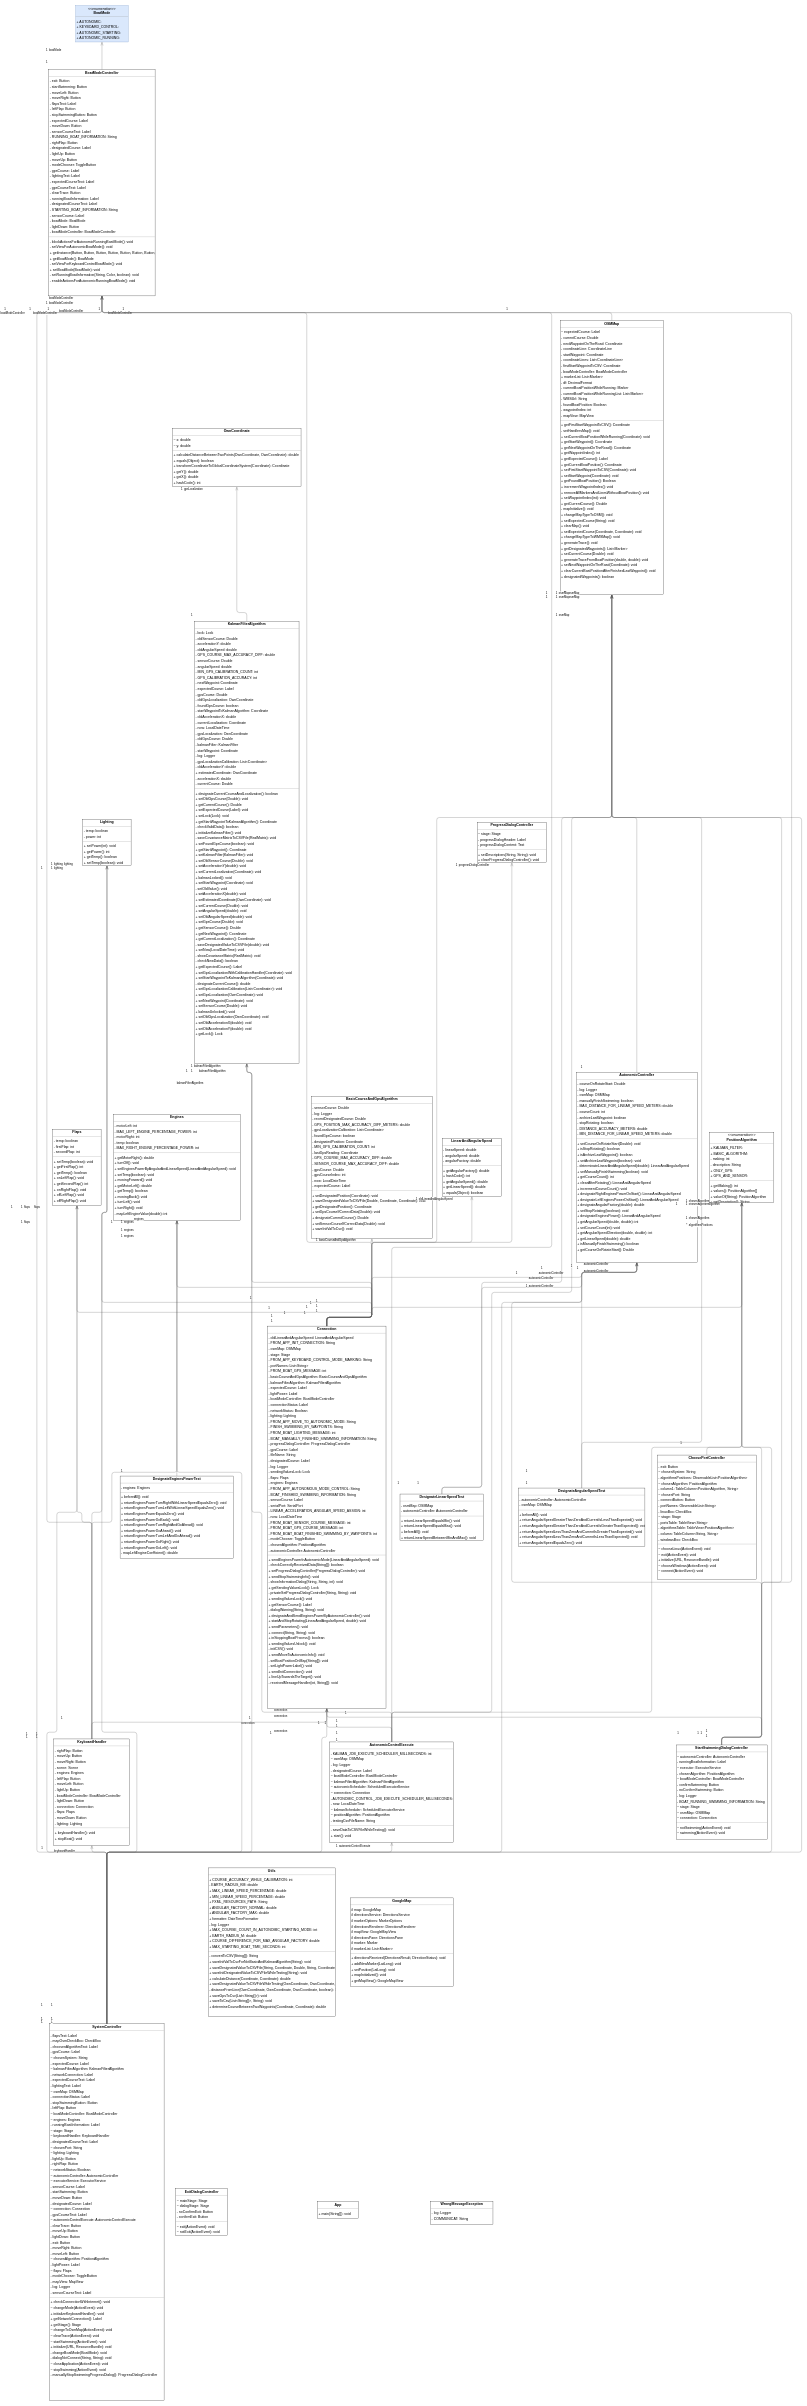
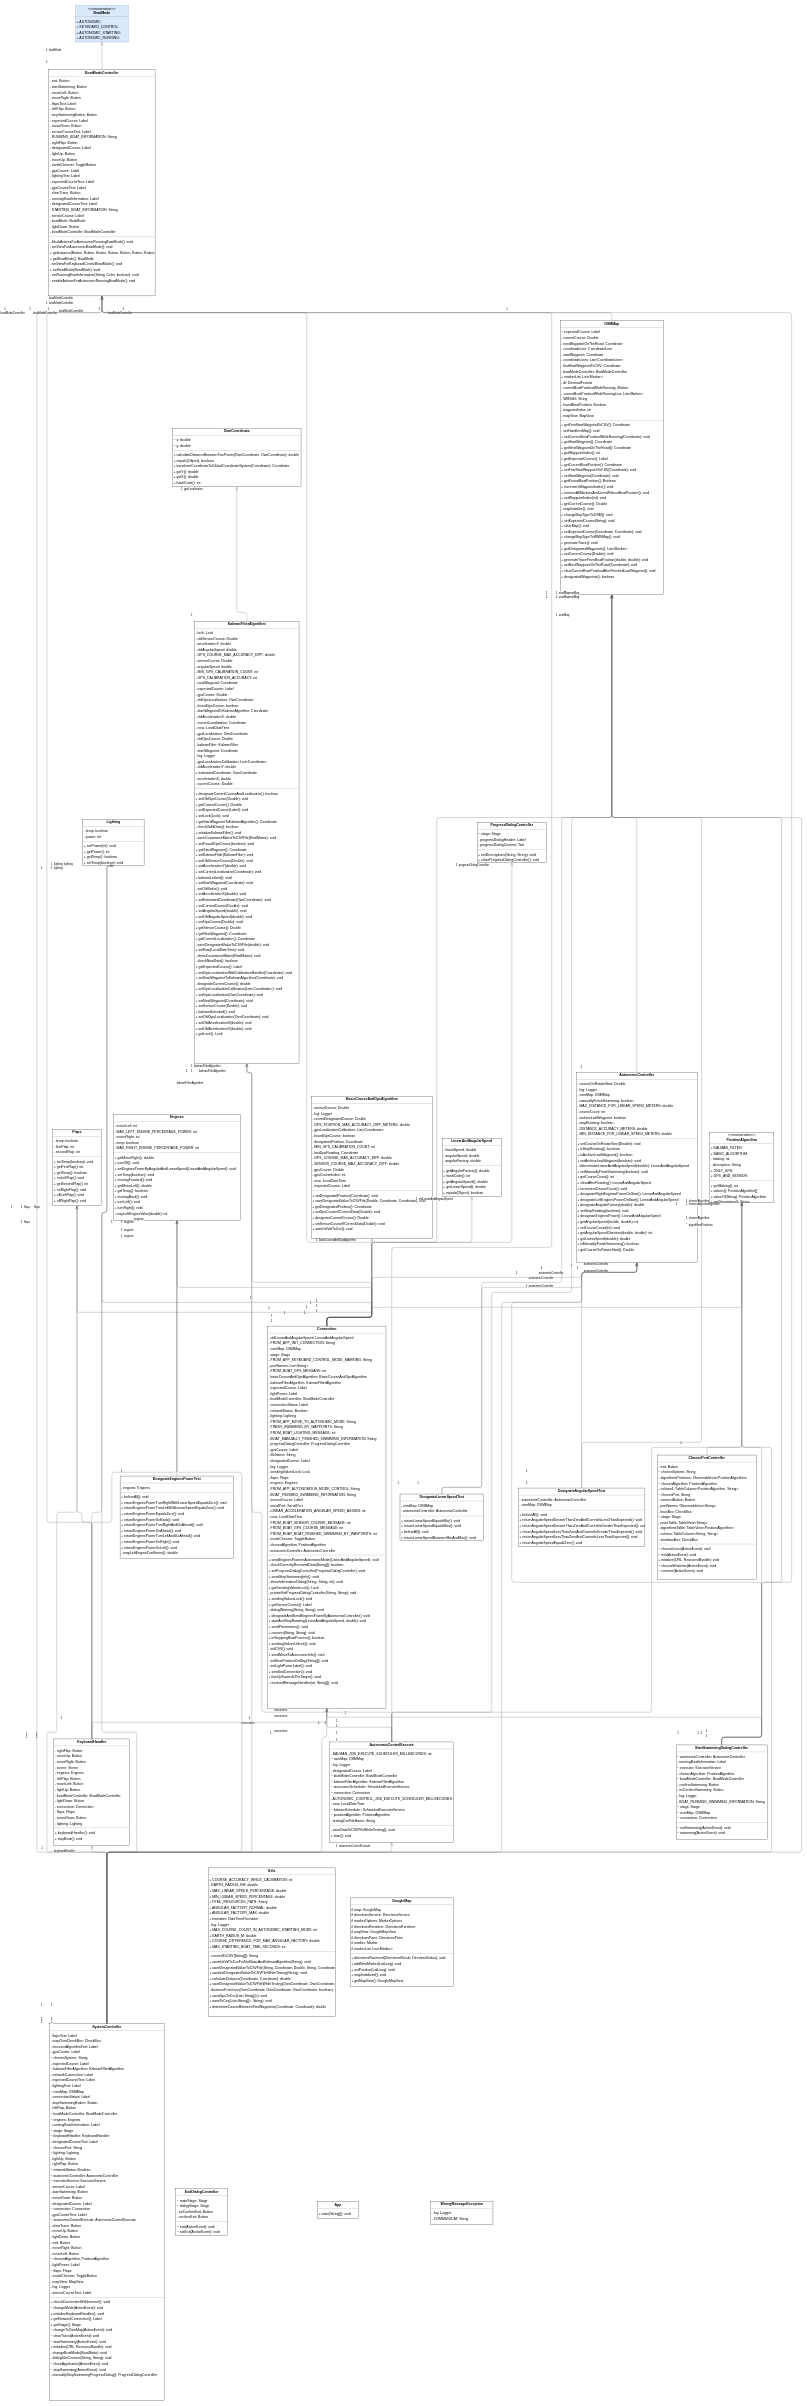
node "Lighting - temp: boolean - power: int + setPower(int): void + getPower(): int + getTemp(): boolean + setTemp(boolean): void": size 48x47 -> 61x47
